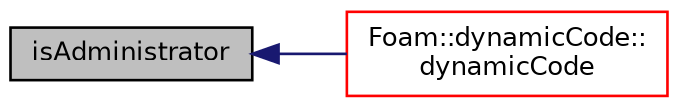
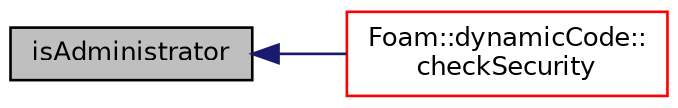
node "Foam::dynamicCode:: dynamicCode": label "Foam::dynamicCode:: dynamicCode" -> "Foam::dynamicCode:: checkSecurity"
